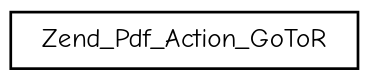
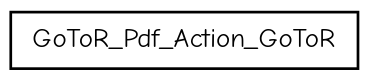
node "Zend_Pdf_Action_GoToR": label "Zend_Pdf_Action_GoToR" -> "GoToR_Pdf_Action_GoToR"
